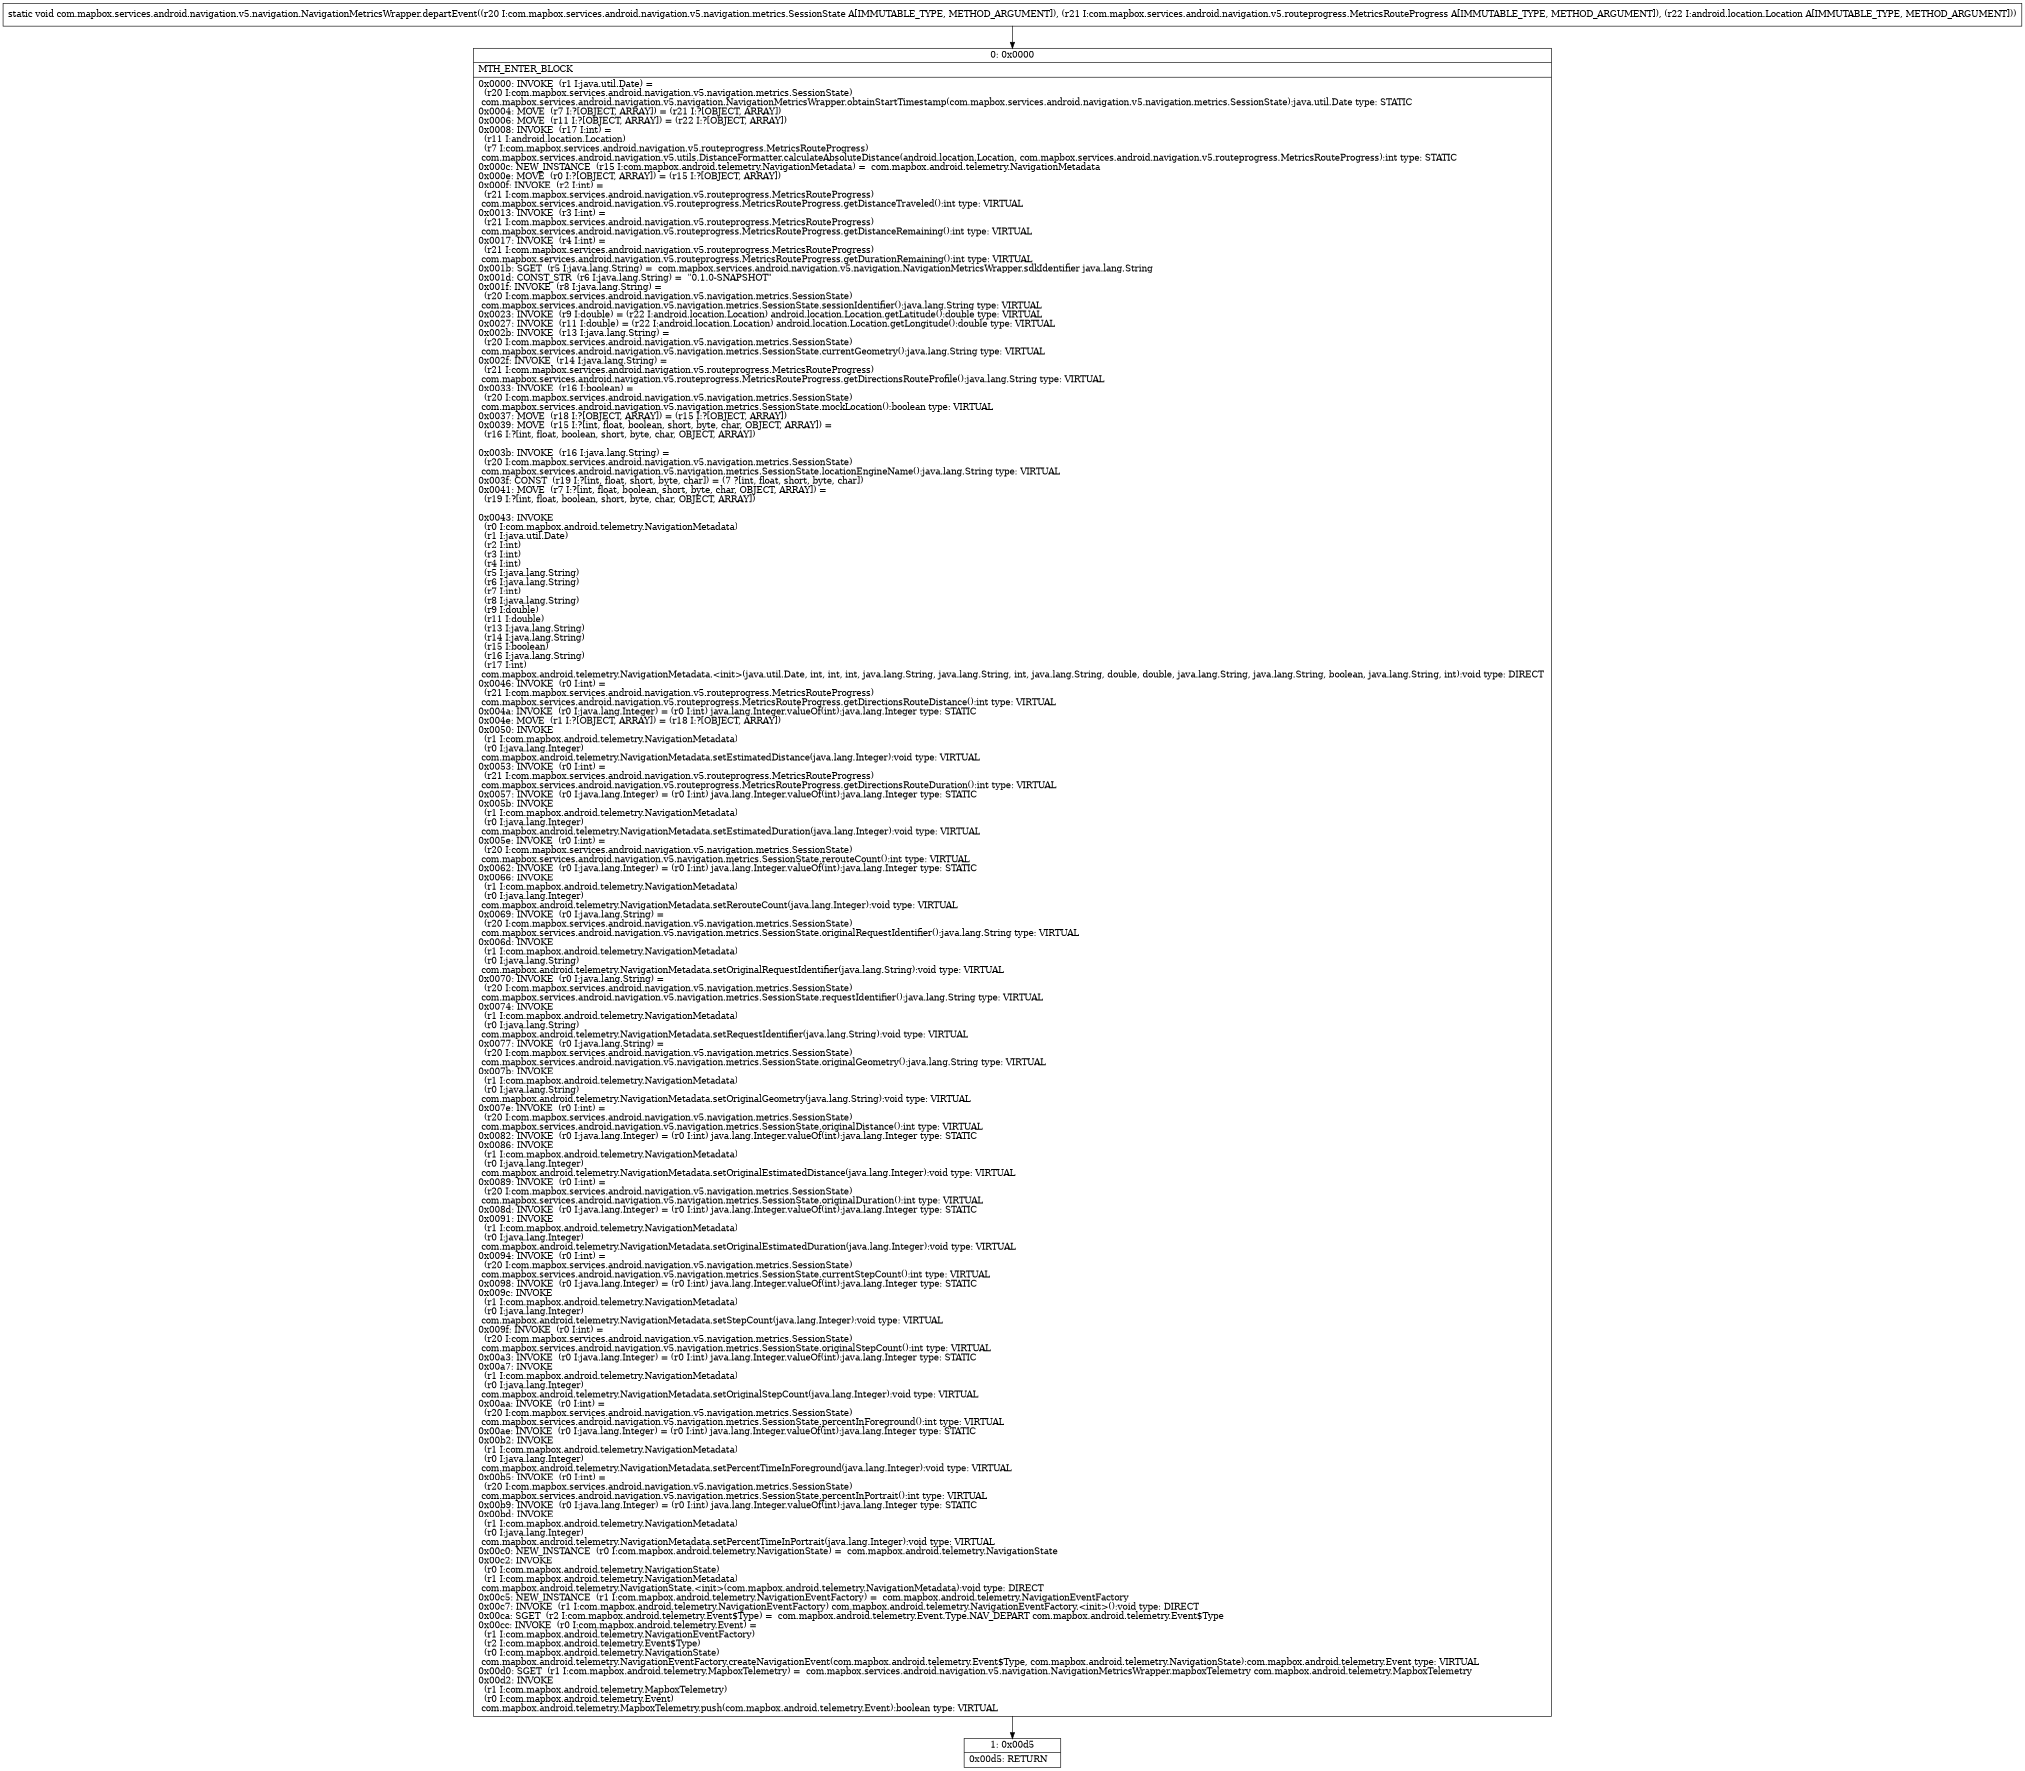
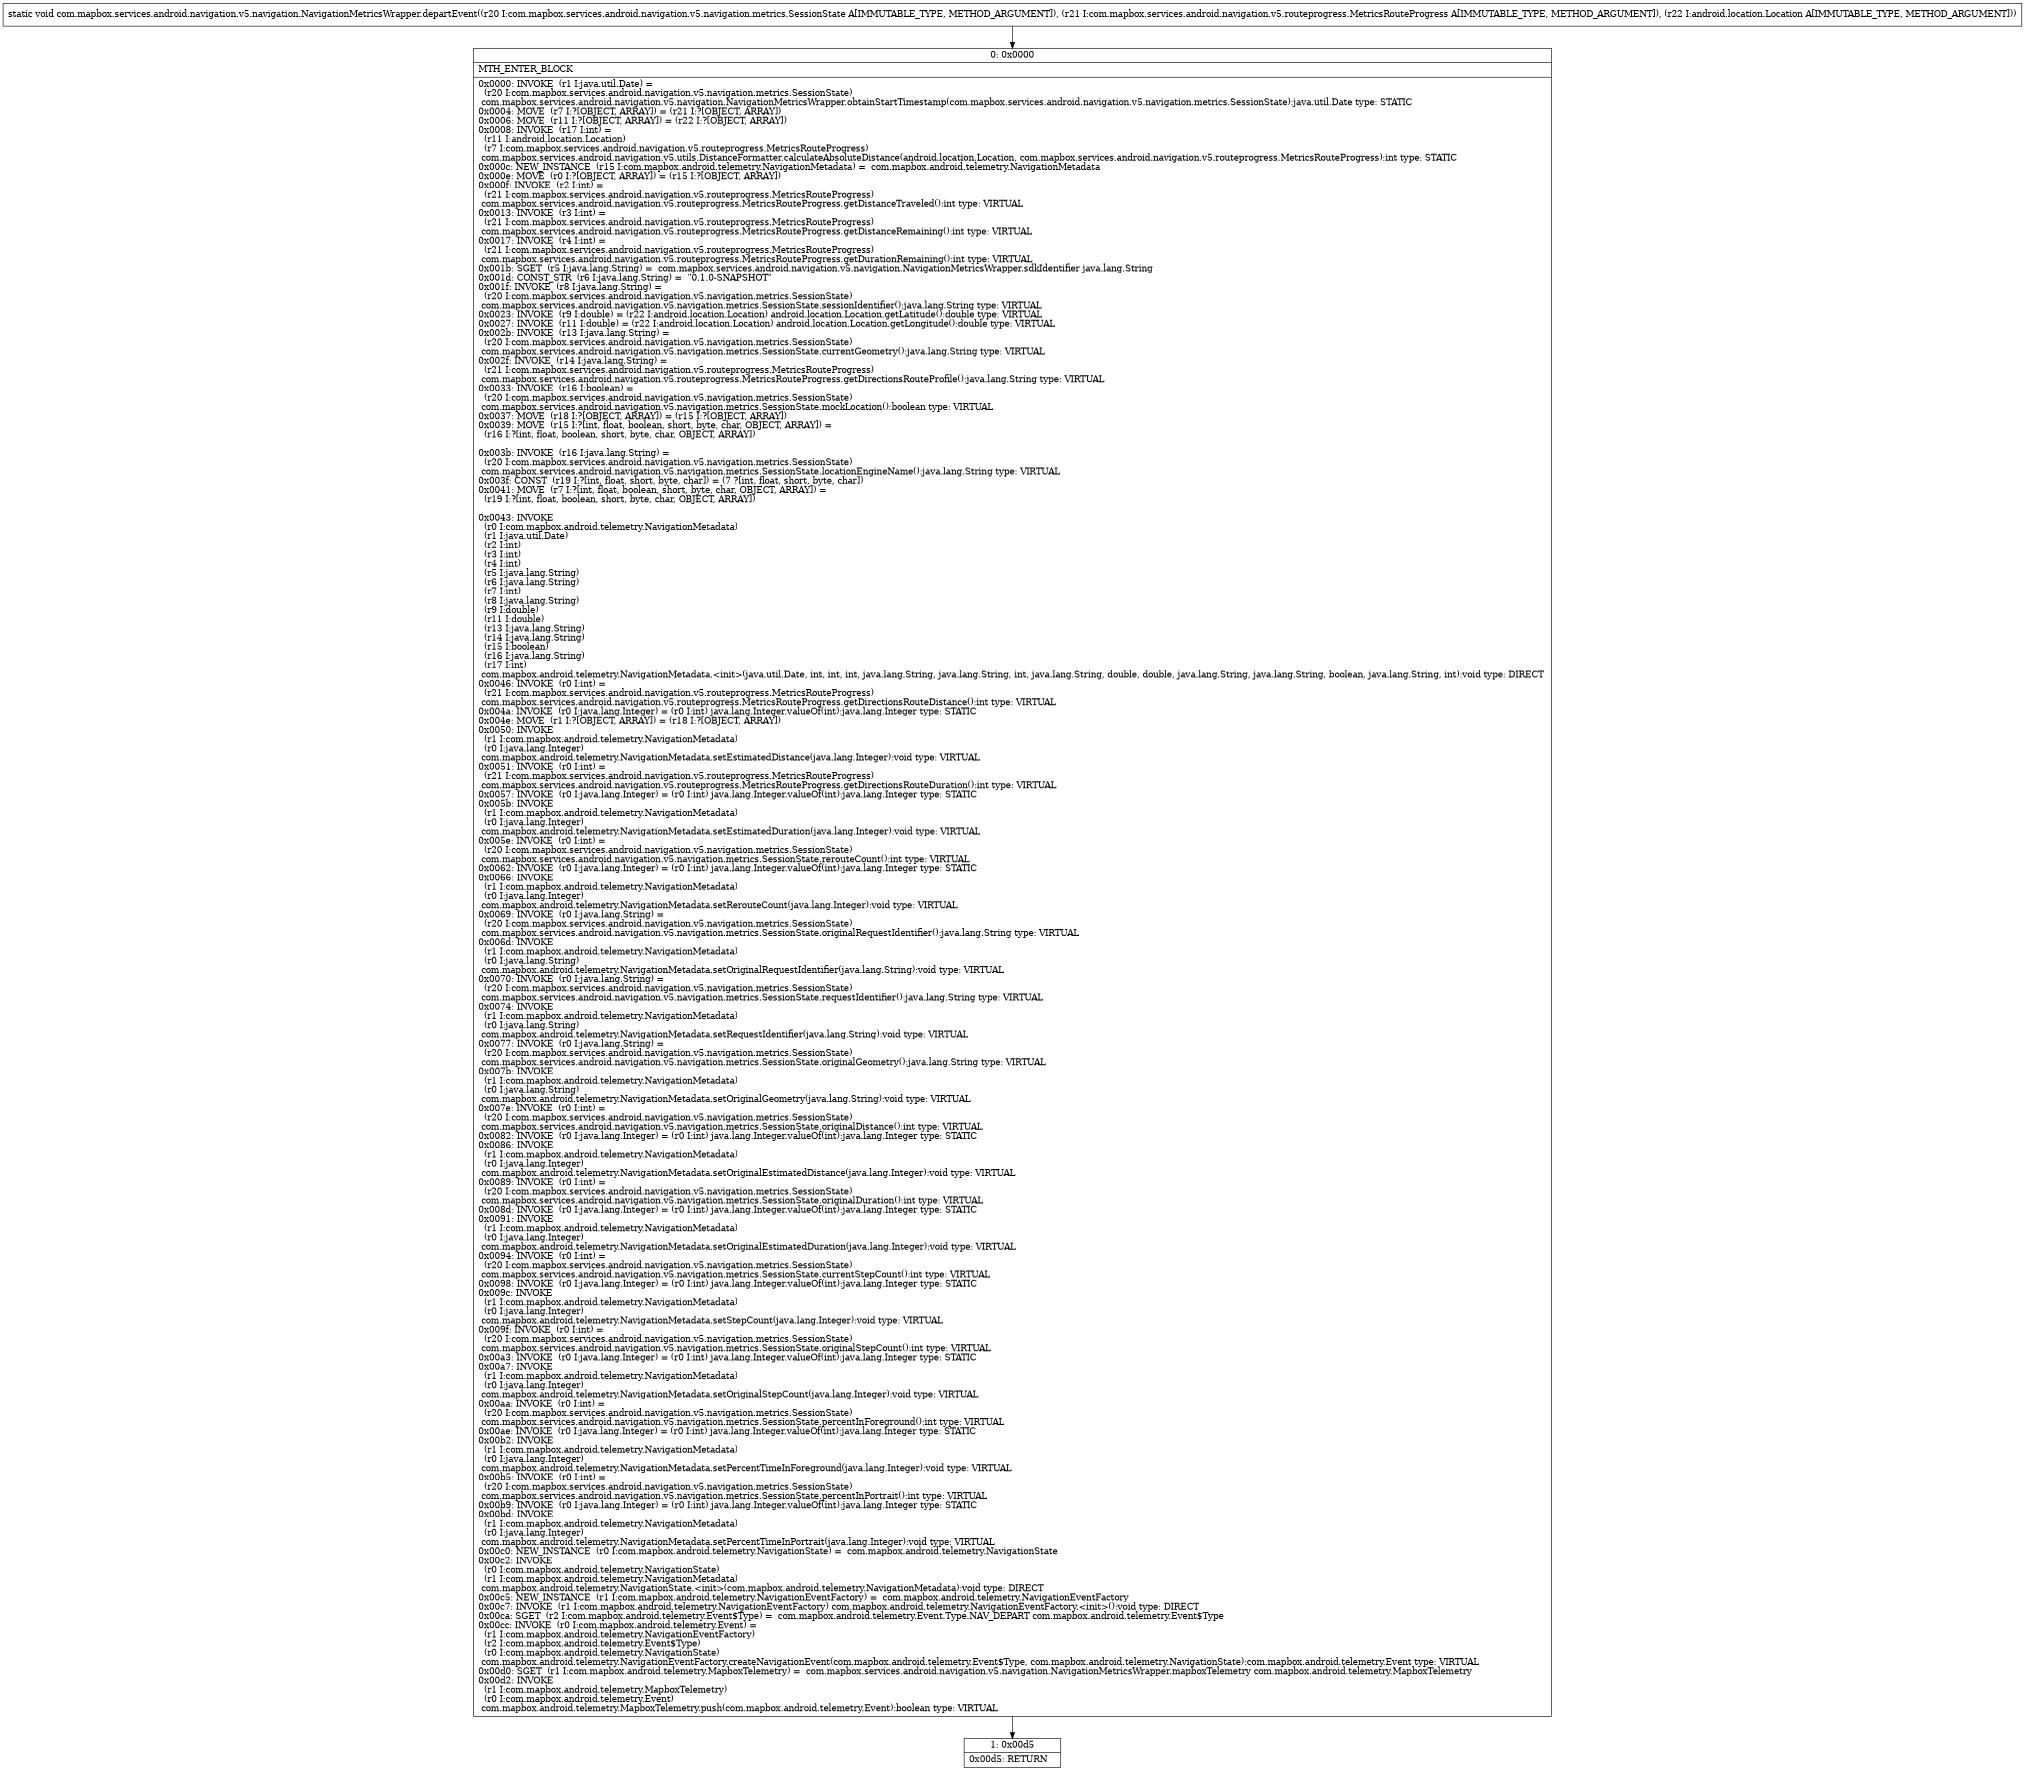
node "0: 0x0000": text "0x0053: INVOKE  (r0 I:int) =" -> "0x0051: INVOKE  (r0 I:int) ="
